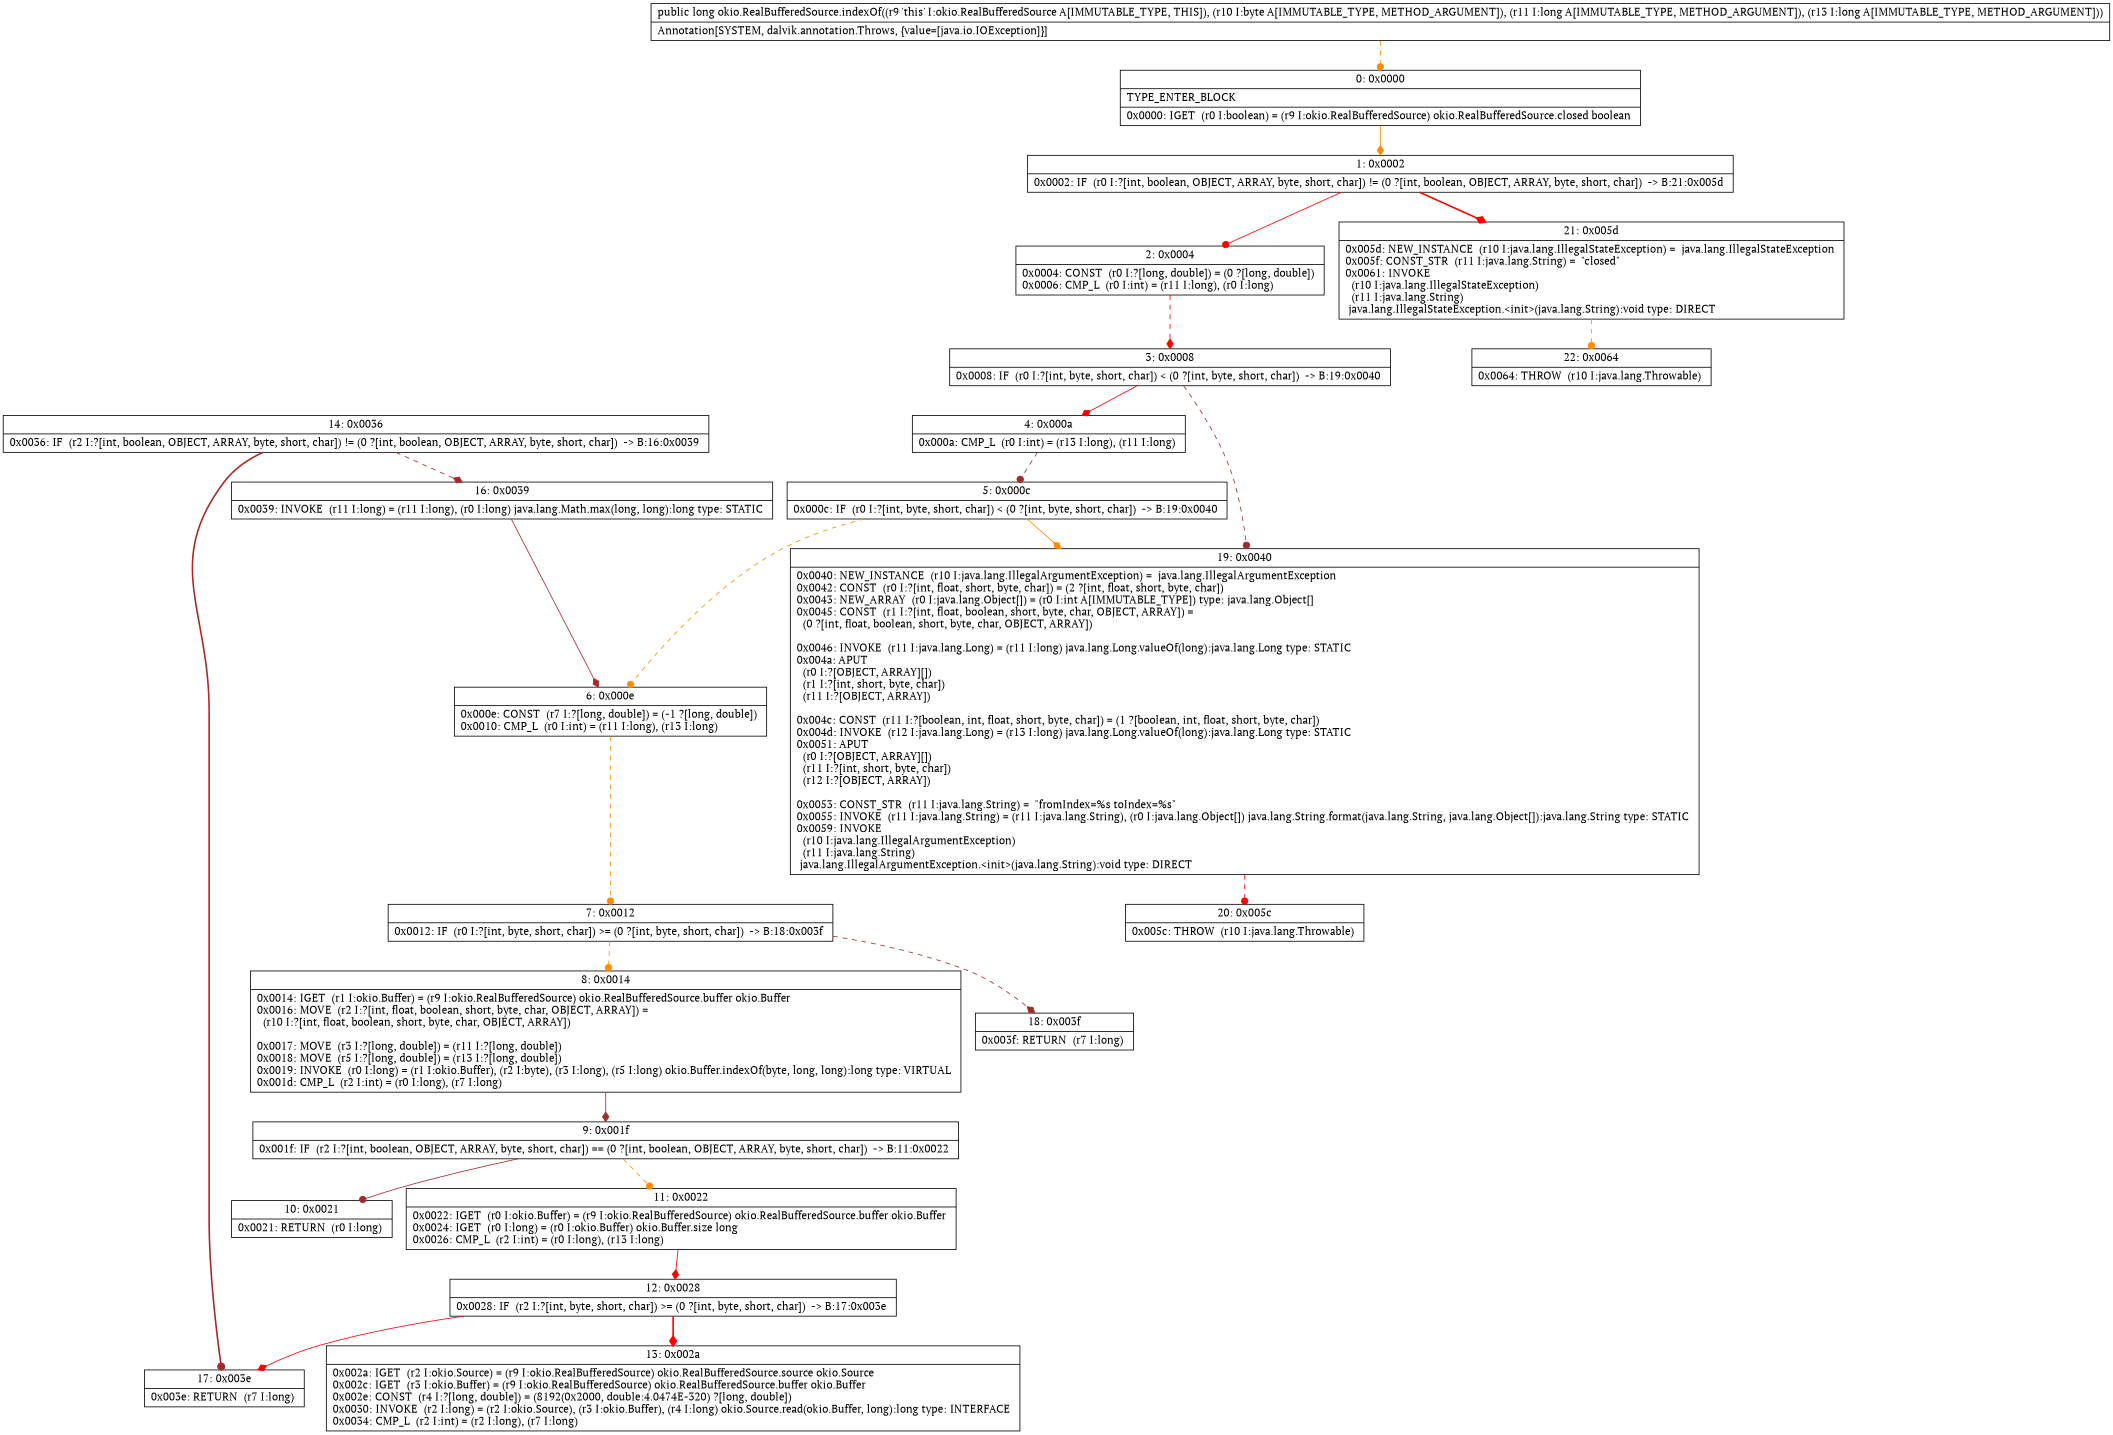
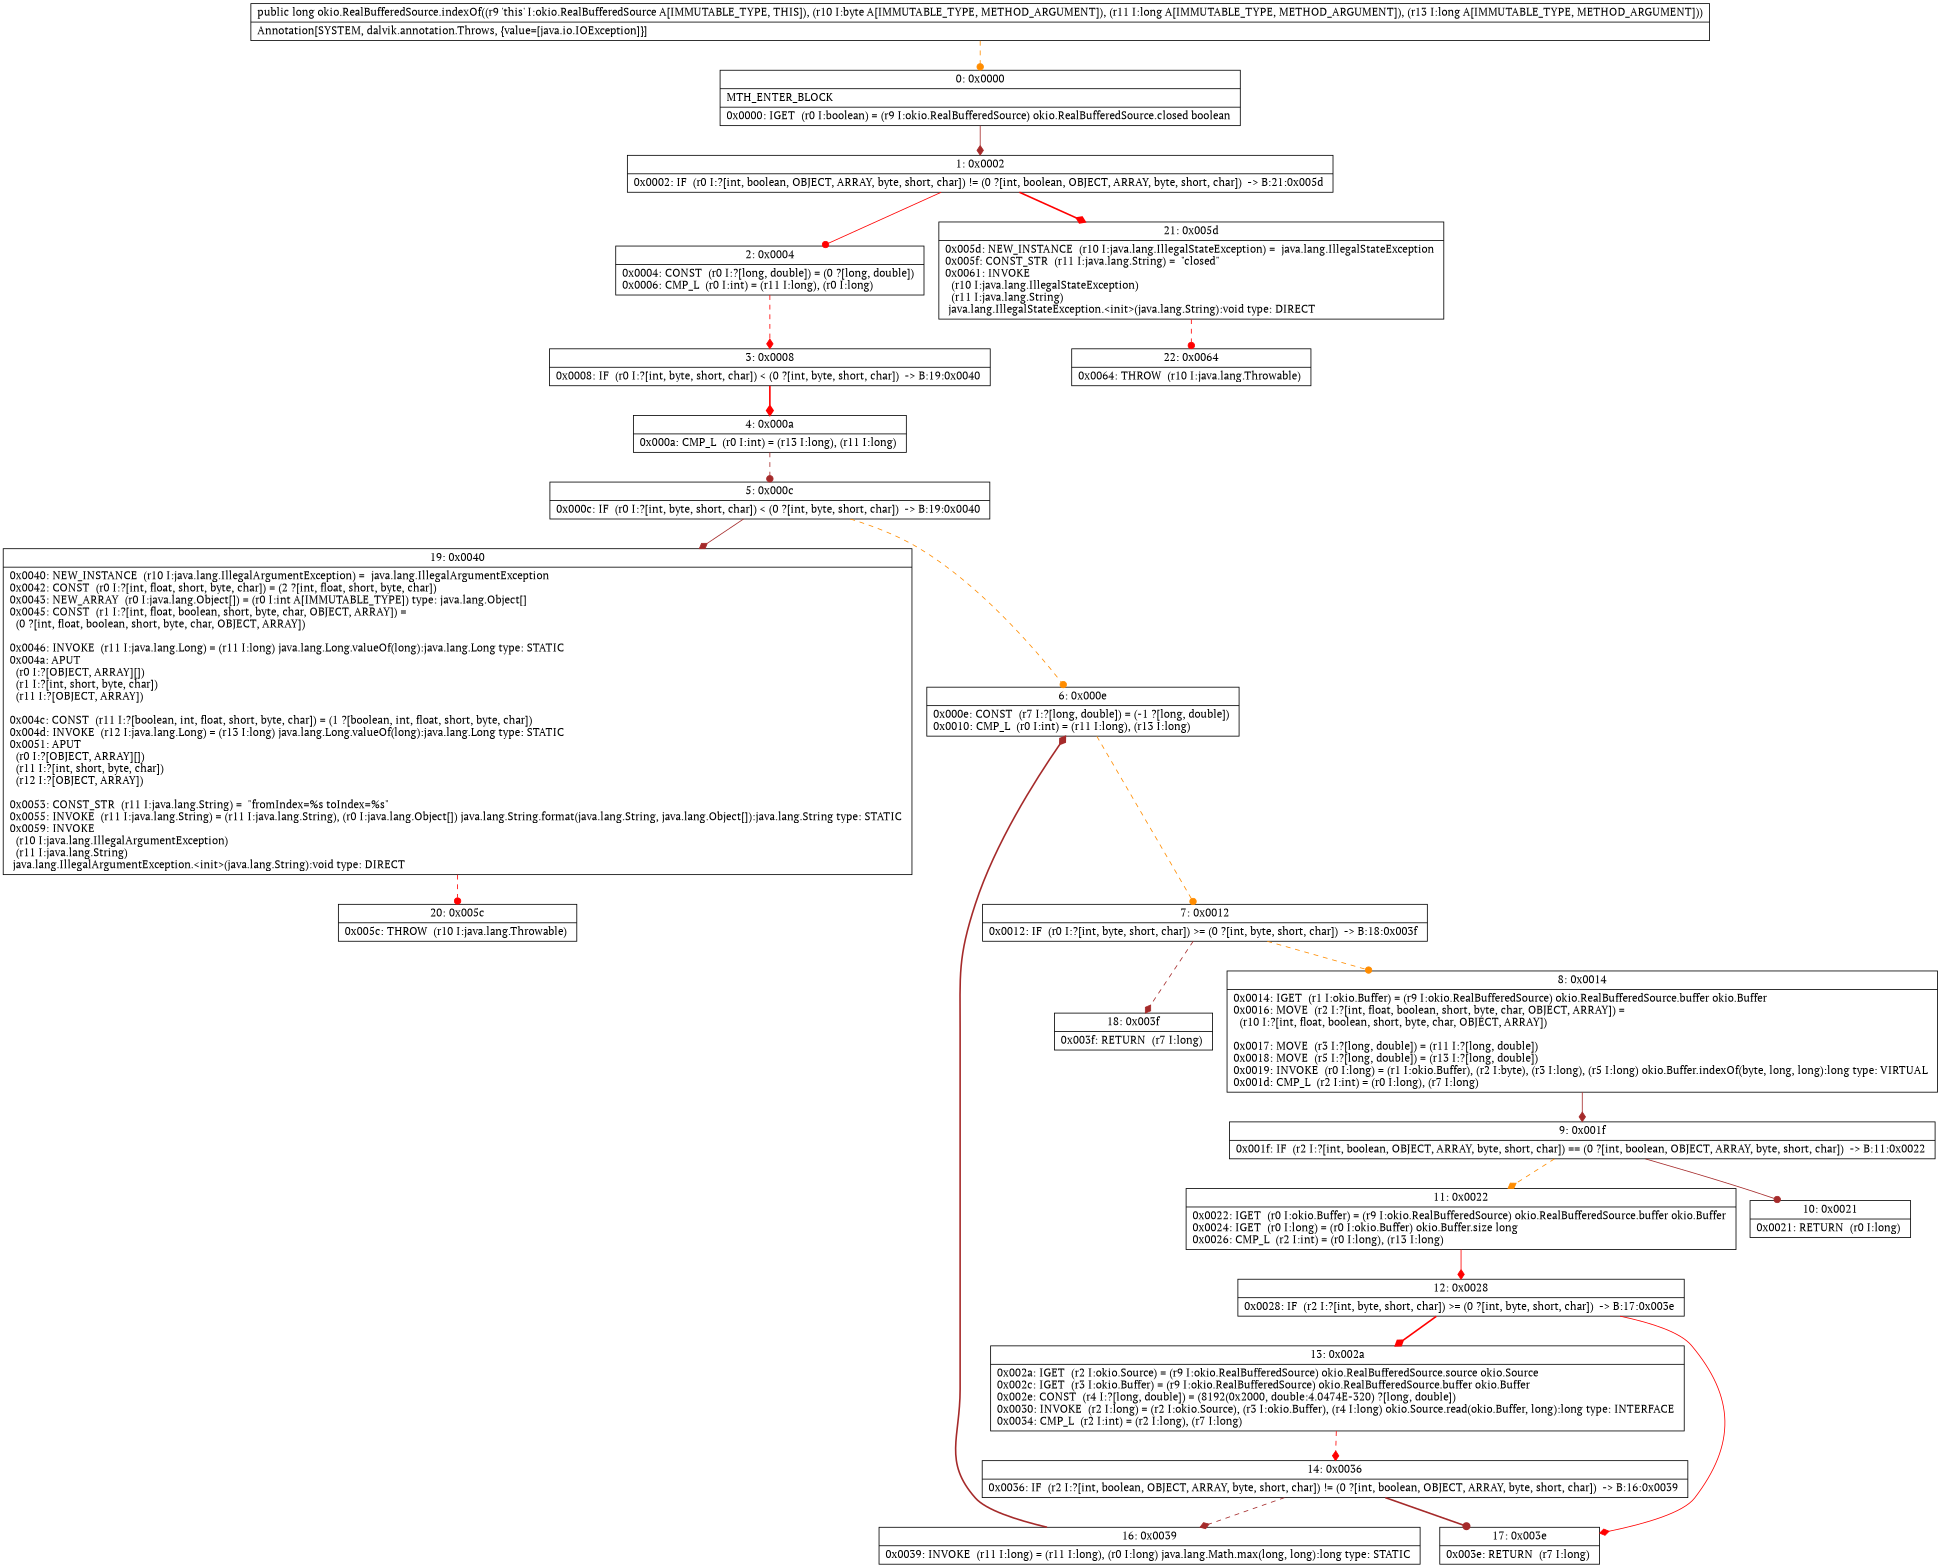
node "0: 0x0000": text "TYPE_ENTER_BLOCK" -> "MTH_ENTER_BLOCK"
edge "0: 0x0000" -> "1: 0x0002": color darkorange -> brown
edge "21: 0x005d" -> "22: 0x0064": color darkorange -> red
edge "3: 0x0008" -> "4: 0x000a": style solid -> bold
edge "3: 0x0008" -> "19: 0x0040": removed
edge "5: 0x000c" -> "19: 0x0040": color darkorange -> brown
edge "16: 0x0039" -> "6: 0x000e": style solid -> bold
edge "9: 0x001f" -> "11: 0x0022": arrowhead dot -> diamond
edge "13: 0x002a" -> "14: 0x0036": added
